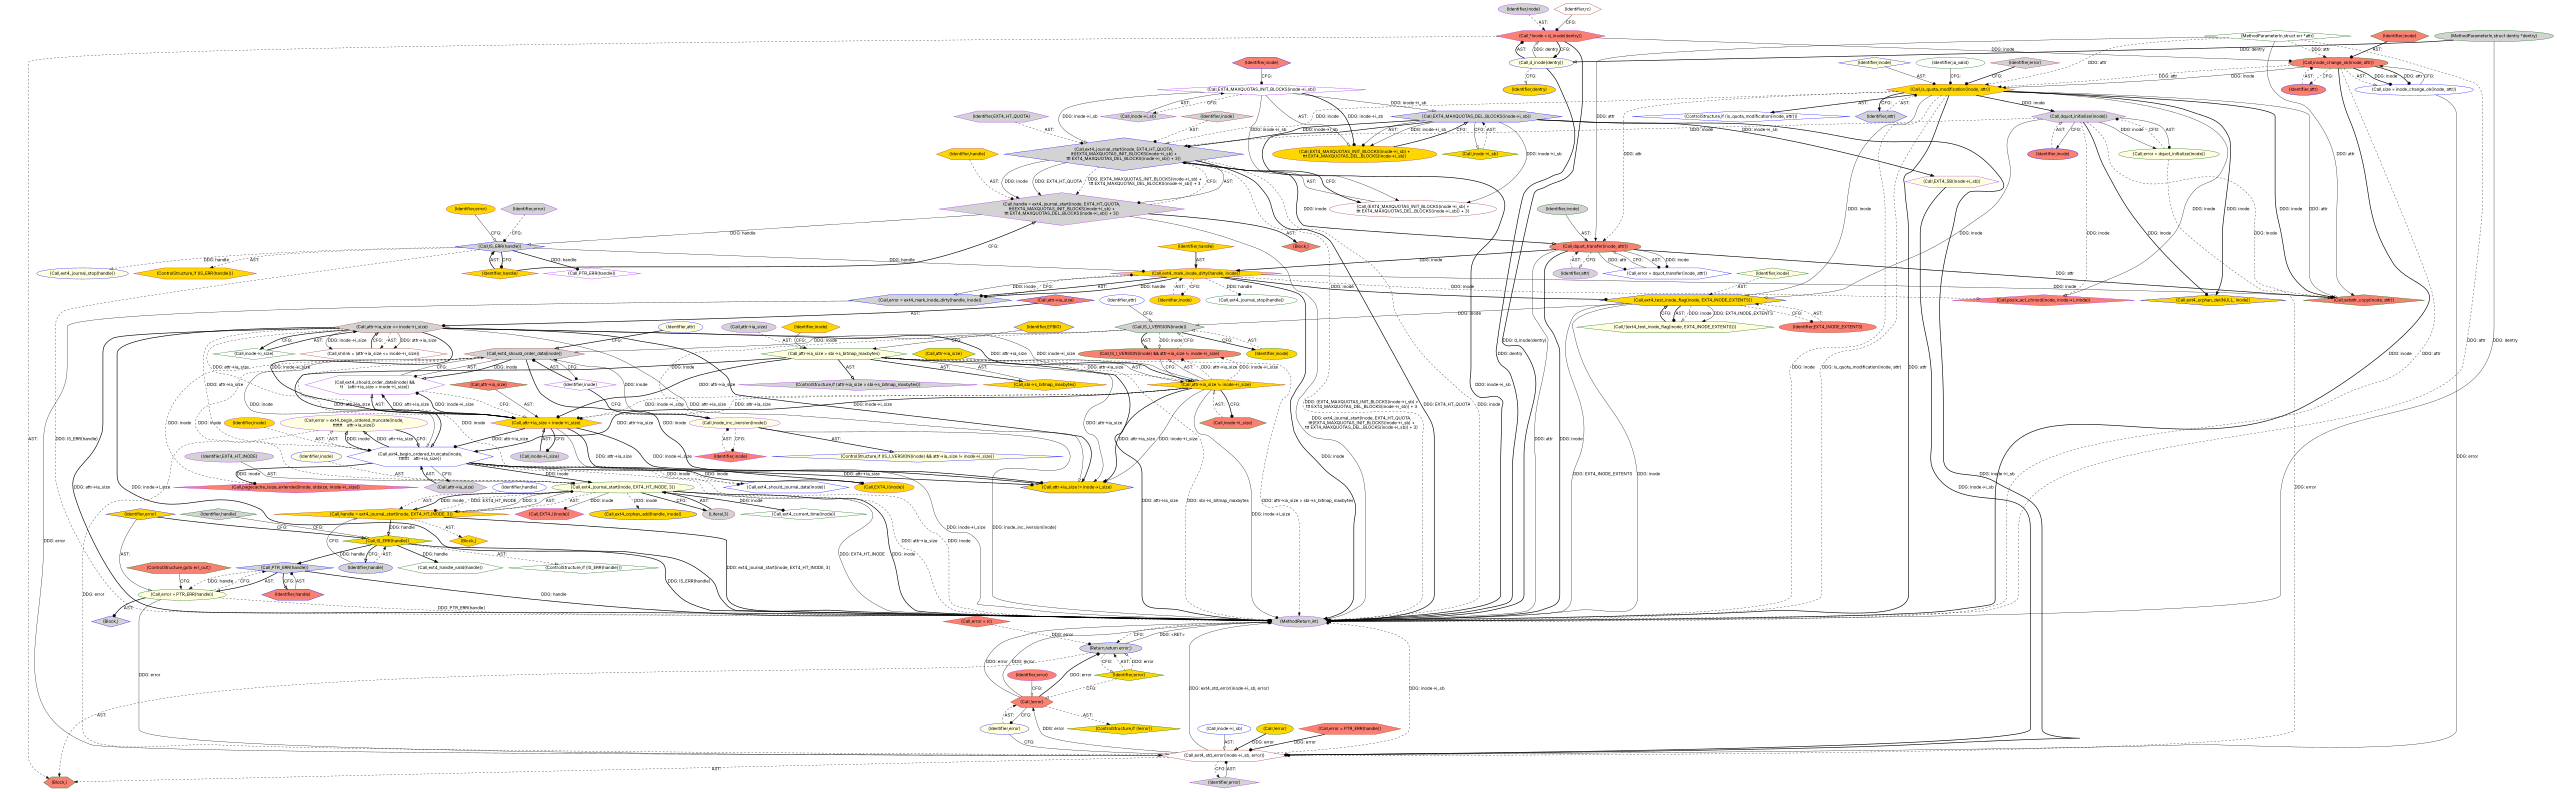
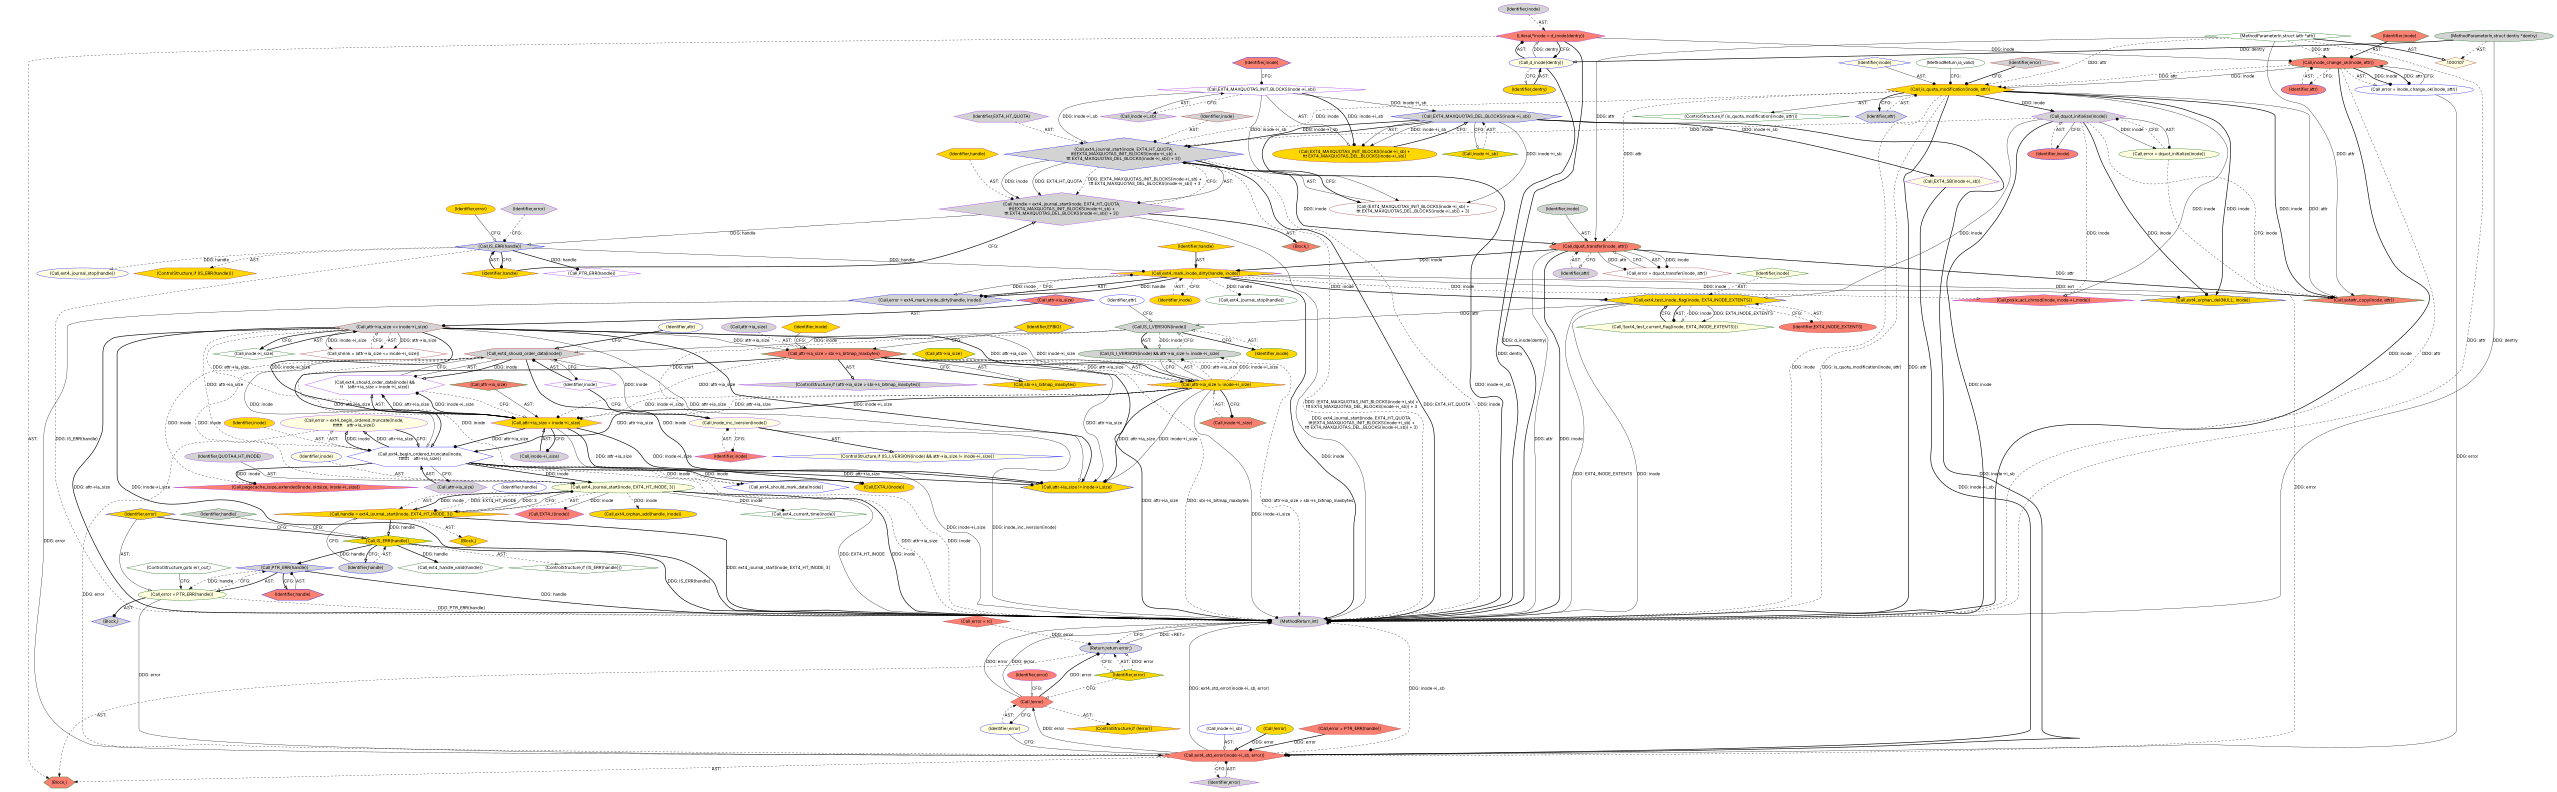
node "(Identifier,rc)": removed
node "(Call,*inode = d_inode(dentry))": label "(Call,*inode = d_inode(dentry))" -> "(Literal,*inode = d_inode(dentry))"
node "(MethodParameterIn,struct err *attr)": label "(MethodParameterIn,struct err *attr)" -> "(MethodParameterIn,struct iattr *attr)"
node "(Identifier,ia_valid)": label "(Identifier,ia_valid)" -> "(MethodReturn,ia_valid)"
node "1000107": added
edge "(Identifier,dentry)" -> "(Call,d_inode(dentry))": added, label "AST:"
node "(Call,size = inode_change_ok(inode, attr))": label "(Call,size = inode_change_ok(inode, attr))" -> "(Call,error = inode_change_ok(inode, attr))"
edge "(Call,EXT4_MAXQUOTAS_INIT_BLOCKS(inode->i_sb))" -> "(Call,EXT4_MAXQUOTAS_DEL_BLOCKS(inode->i_sb))": arrowhead onormal -> normal
edge "(Call,is_quota_modification(inode, attr))" -> "(ControlStructure,if (is_quota_modification(inode, attr)))": style bold -> solid
node "(ControlStructure,if (is_quota_modification(inode, attr)))": color blue -> darkgreen
edge "(Call,is_quota_modification(inode, attr))" -> "(Call,ext4_test_inode_flag(inode, EXT4_INODE_EXTENTS))": removed, label "DDG: inode"
edge "(Call,dquot_initialize(inode))" -> "(Call,setattr_copy(inode, attr))": label "DDG: inode" -> "CFG: inode"
node "(Call,error = dquot_transfer(inode, attr))": color blue -> brown
edge "(Call,ext4_mark_inode_dirty(handle, inode))" -> "(Call,setattr_copy(inode, attr))": label "DDG: inode" -> "DDG: ext"
edge "(Call,ext4_mark_inode_dirty(handle, inode))" -> "(Call,ext4_orphan_del(NULL, inode))": added, label "DDG: inode"
edge "(Call,ext4_test_inode_flag(inode, EXT4_INODE_EXTENTS))" -> "(Call,IS_I_VERSION(inode))": label "DDG: inode" -> "DDG: attr"
node "(Call,!(ext4_test_inode_flag(inode, EXT4_INODE_EXTENTS)))": label "(Call,!(ext4_test_inode_flag(inode, EXT4_INODE_EXTENTS)))" -> "(Call,!(ext4_test_current_flag(inode, EXT4_INODE_EXTENTS)))"
edge "(Call,attr->ia_size <= inode->i_size)" -> "(Call,attr->ia_size > sbi->s_bitmap_maxbytes)": added, label "DDG: attr->ia_size"
edge "(Call,shrink = (attr->ia_size <= inode->i_size))" -> "(Call,attr->ia_size <= inode->i_size)": style bold -> dashed
node "(Call,attr->ia_size > sbi->s_bitmap_maxbytes)": fillcolor lightyellow -> salmon
node "(Call,IS_I_VERSION(inode) && attr->ia_size != inode->i_size)": fillcolor salmon -> lightgrey
edge "(Call,IS_I_VERSION(inode))" -> "(Call,inode_inc_iversion(inode))": label "DDG: inode" -> "DDG: start"
edge "(Call,attr->ia_size > sbi->s_bitmap_maxbytes)" -> "(Call,sbi->s_bitmap_maxbytes)": label "AST: " -> "CFG: "
edge "(Call,attr->ia_size > sbi->s_bitmap_maxbytes)" -> "(Call,attr->ia_size < inode->i_size)": style bold -> dashed
node "(Identifier,EXT4_HT_INODE)": label "(Identifier,EXT4_HT_INODE)" -> "(Identifier,QUOTA4_HT_INODE)"
node "(Call,ext4_should_journal_data(inode))": label "(Call,ext4_should_journal_data(inode))" -> "(Call,ext4_should_mark_data(inode))"
edge "(Call,ext4_journal_start(inode, EXT4_HT_INODE, 3))" -> "(Call,ext4_current_time(inode))": style bold -> solid
edge "(Call,handle = ext4_journal_start(inode, EXT4_HT_INODE, 3))" -> "(Call,ext4_journal_start(inode, EXT4_HT_INODE, 3))": label "AST: " -> "CFG: "
node "(Literal,3)": removed
node "(ControlStructure,goto err_out;)": fillcolor salmon -> white
edge "(Call,dquot_initialize(inode))" -> "(MethodReturn,int)": added, label "DDG: inode"
node "(ControlStructure,if (!error))": color darkgreen -> brown
node "(Call,ext4_std_error(inode->i_sb, error))": fillcolor white -> salmon
